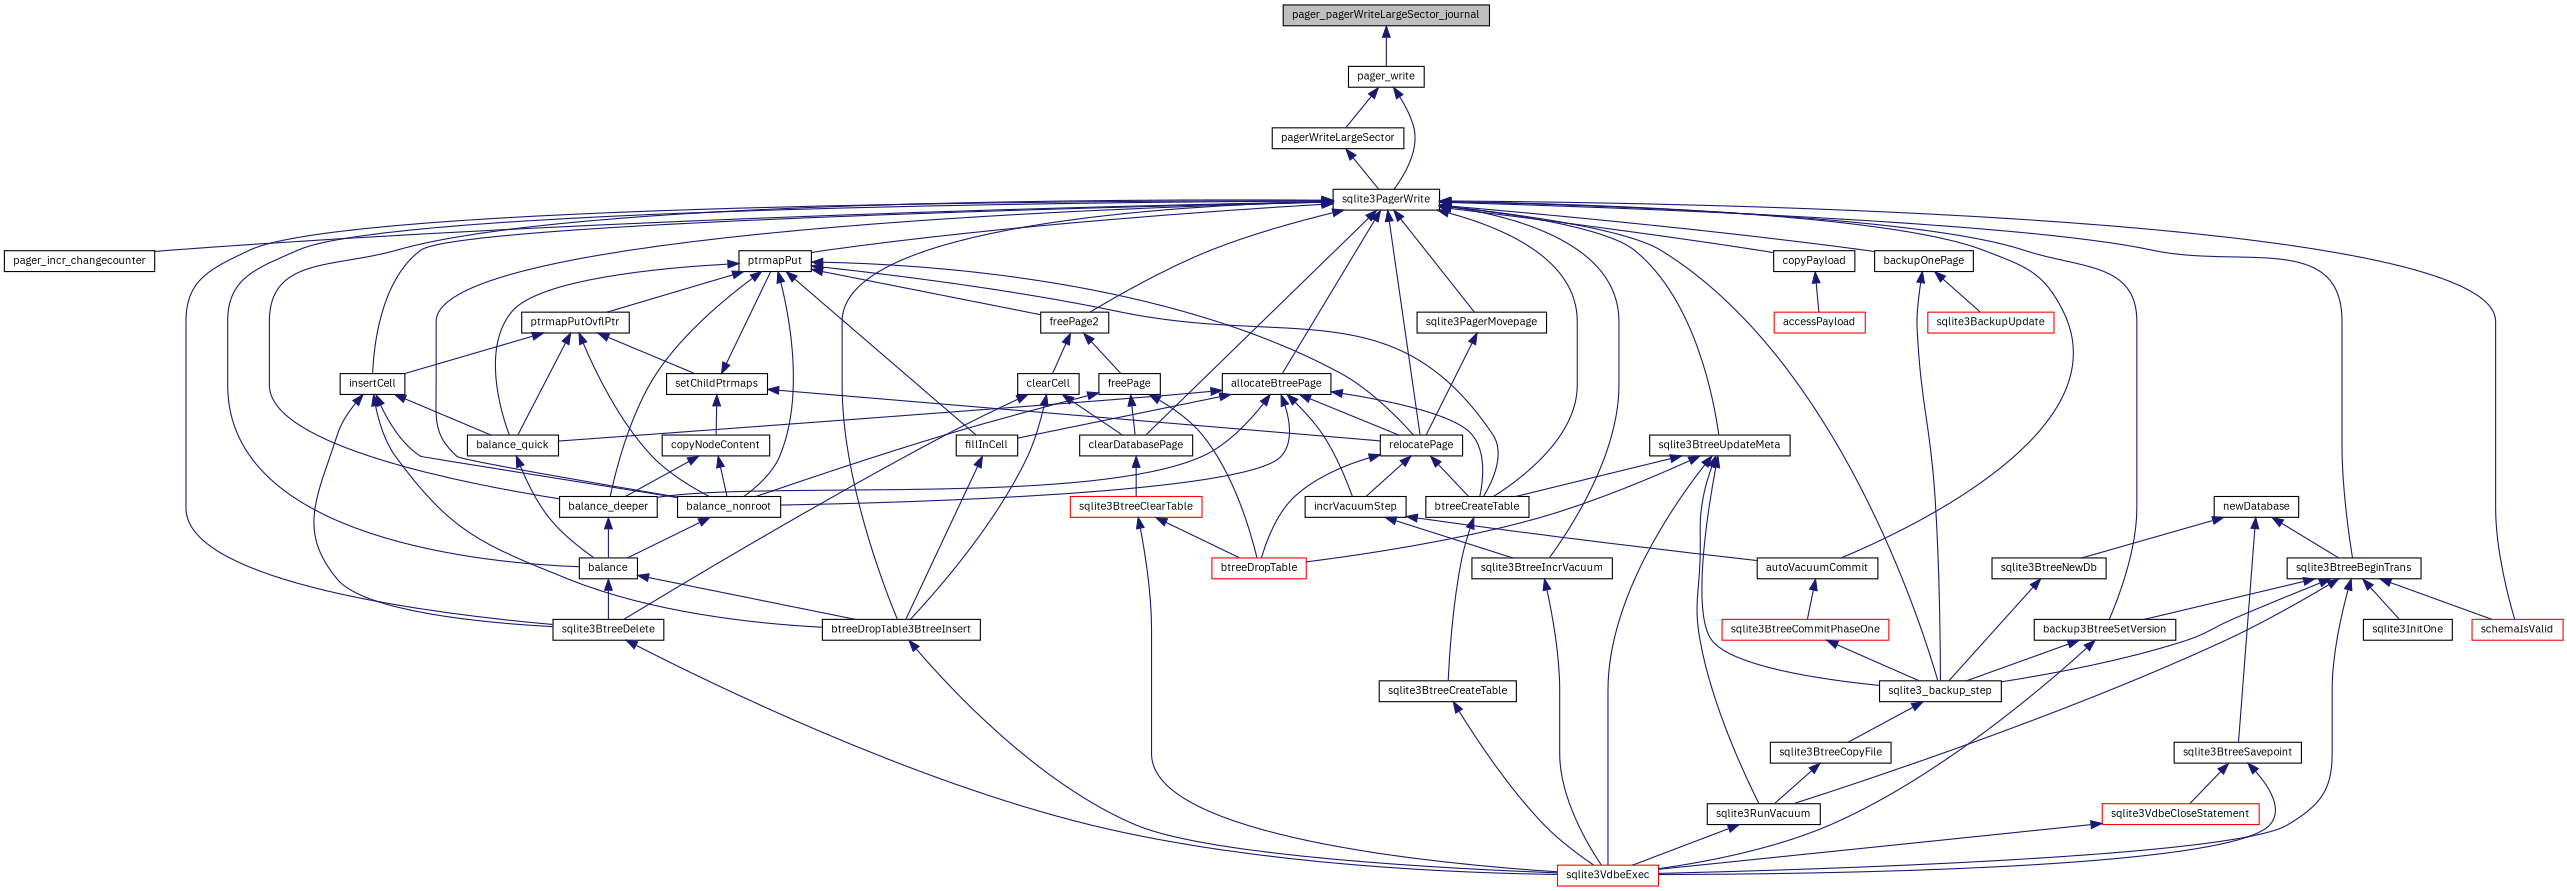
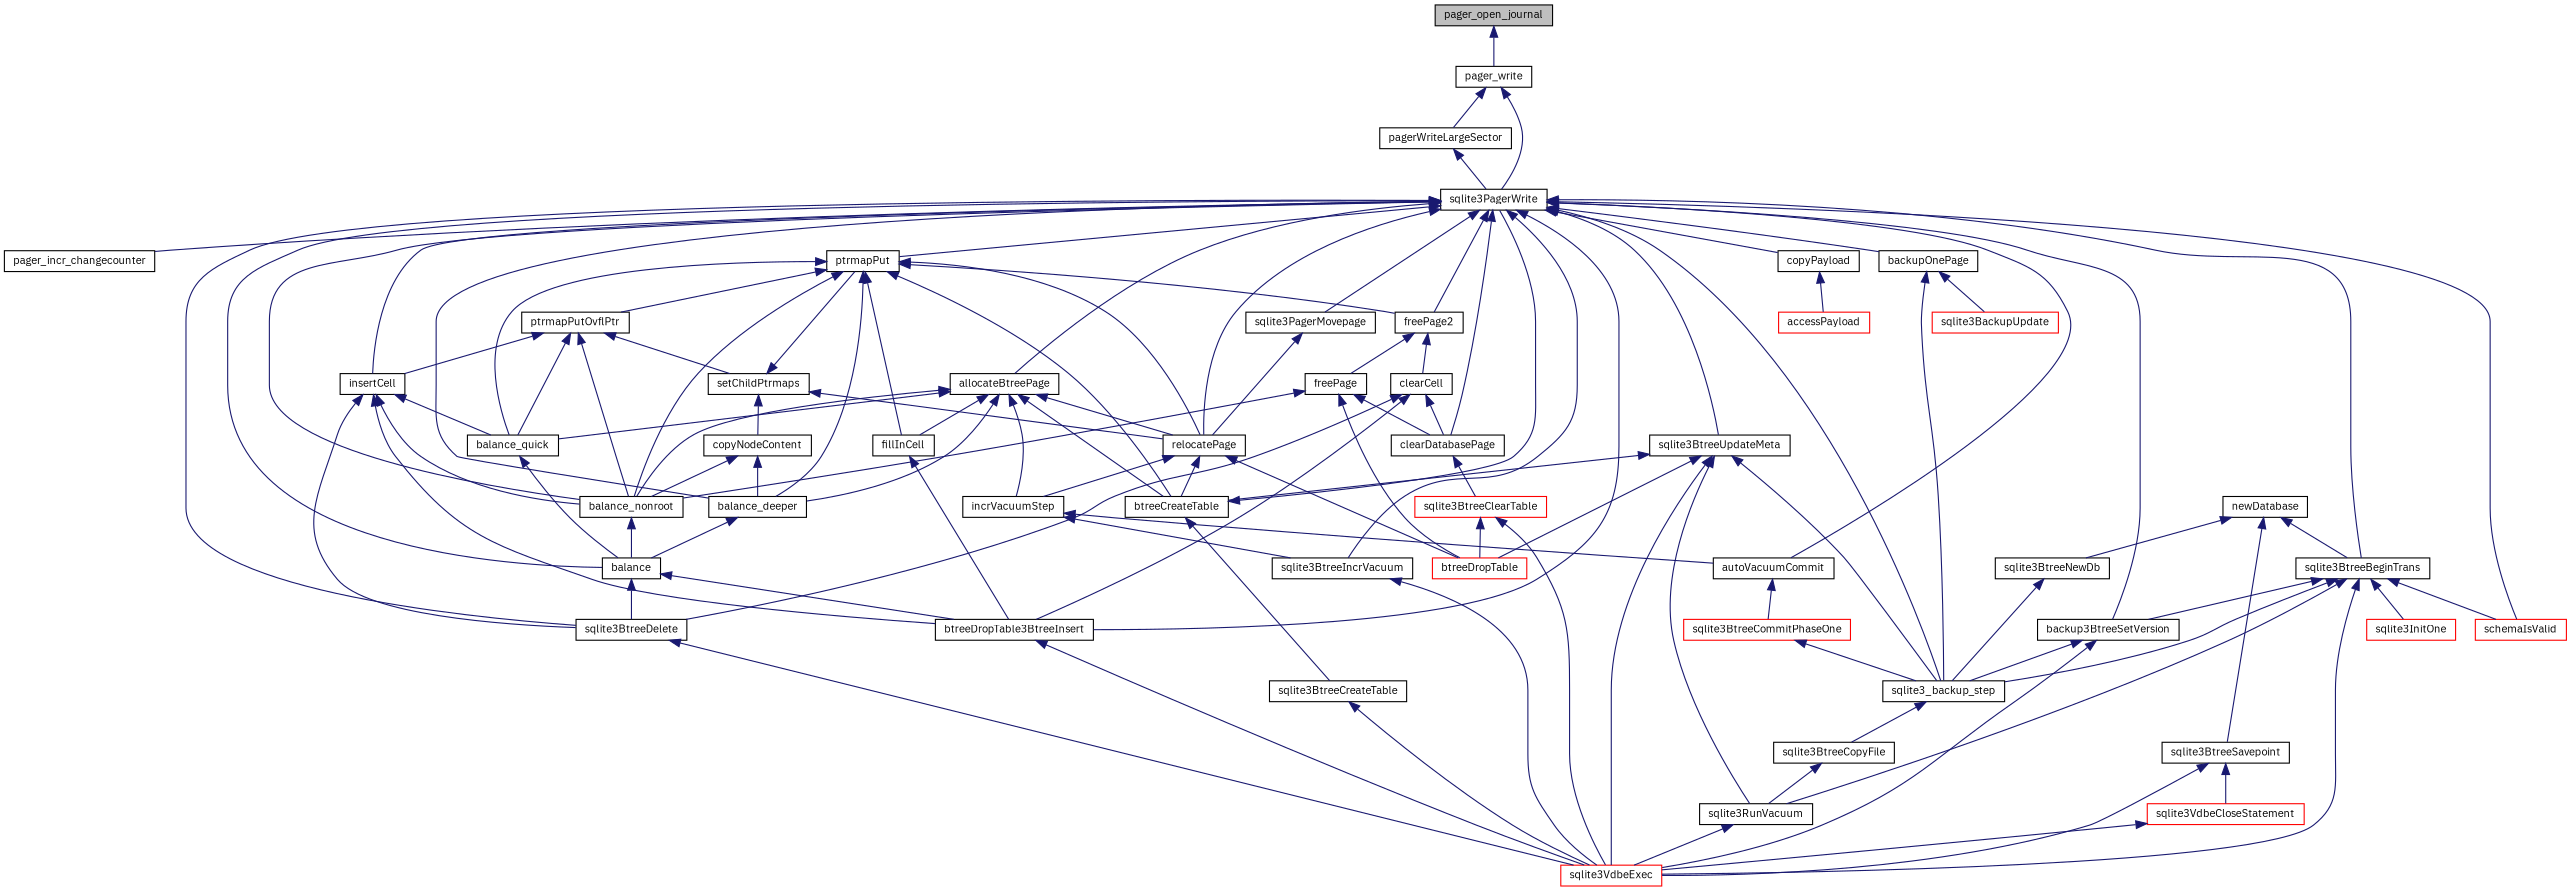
node "pager_pagerWriteLargeSector_journal": label "pager_pagerWriteLargeSector_journal" -> "pager_open_journal"
edge "btreeCreateTable" -> "sqlite3PagerWrite": reversed
node "sqlite3InitOne": color black -> red
